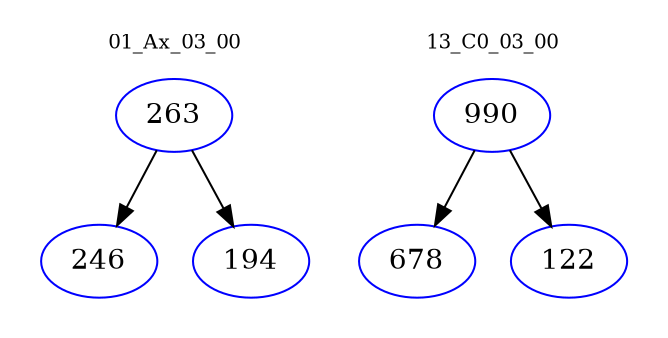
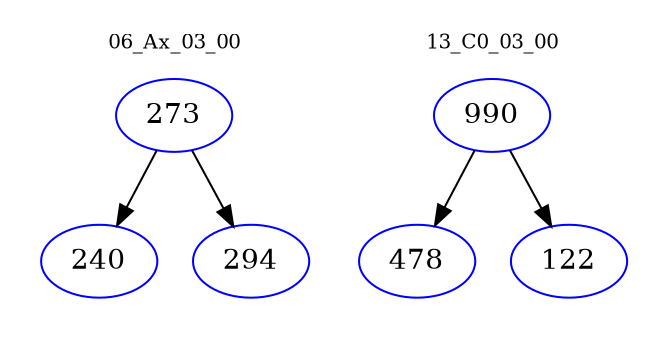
cluster "01_Ax_03_00": label "01_Ax_03_00" -> "06_Ax_03_00"
node "263": label "263" -> "273"
node "246": label "246" -> "240"
node "194": label "194" -> "294"
node "678": label "678" -> "478"
